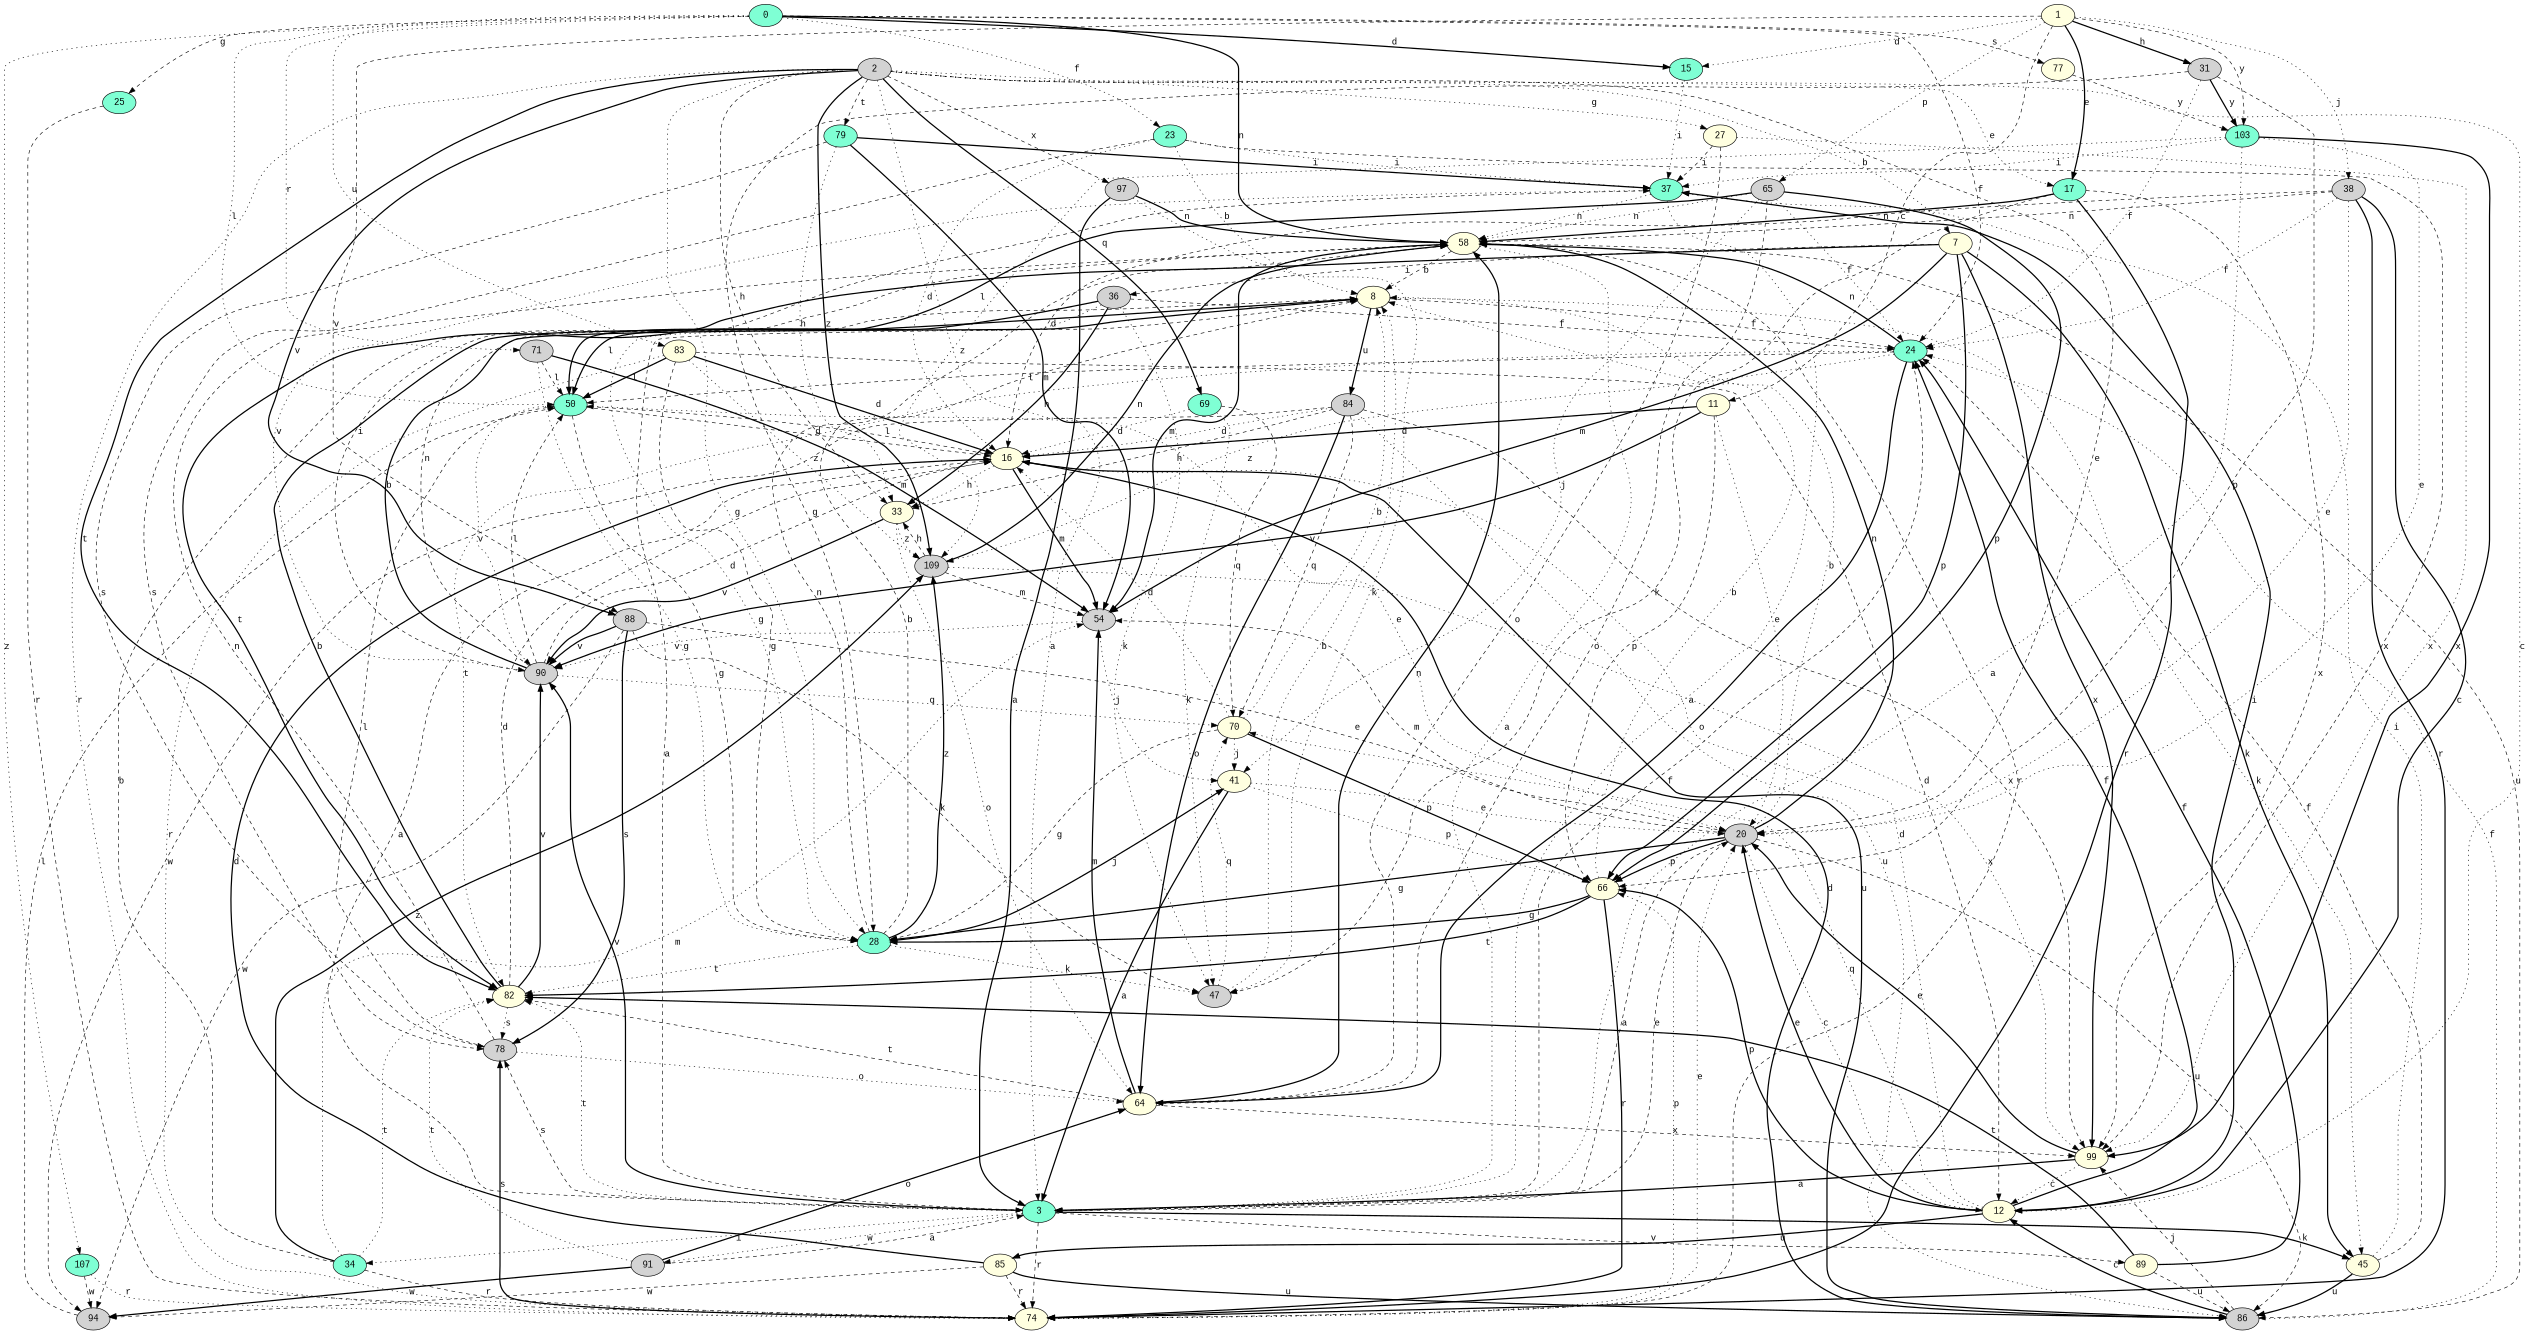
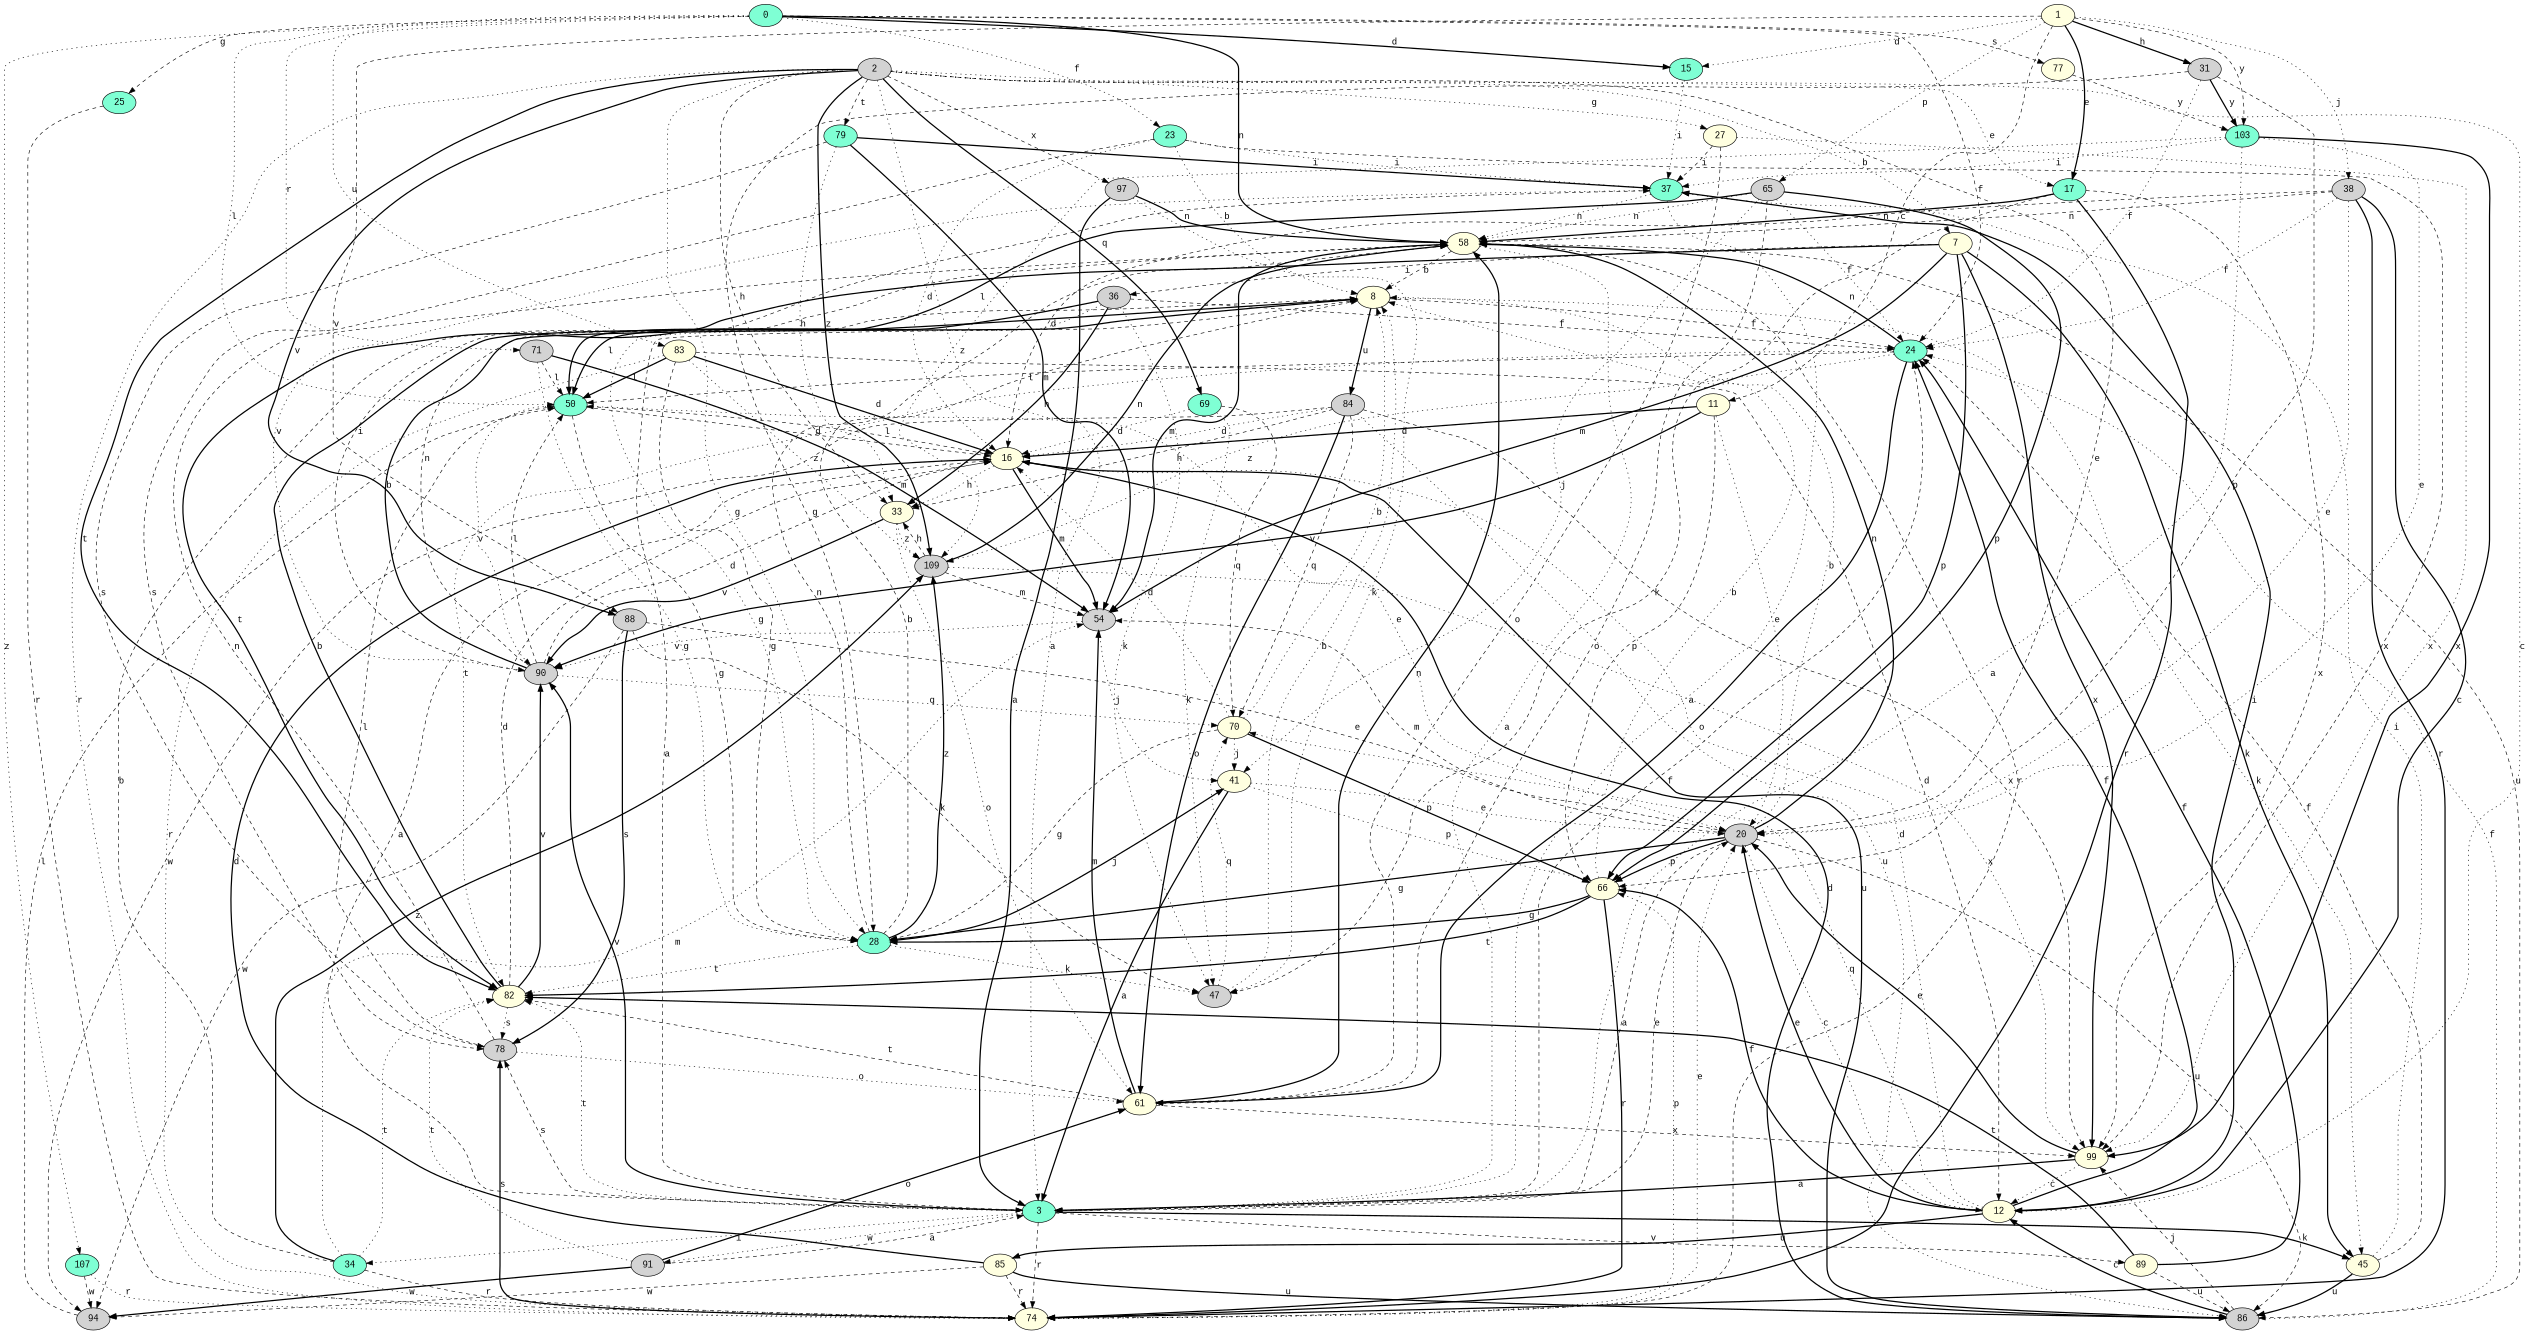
edge "88" -> "90": removed, label "v"
edge "12" -> "66": label "p" -> "f"
node "64": label "64" -> "61"
